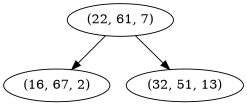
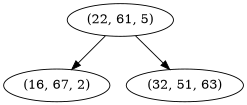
node "(22, 61, 7)": label "(22, 61, 7)" -> "(22, 61, 5)"
node "(32, 51, 13)": label "(32, 51, 13)" -> "(32, 51, 63)"
